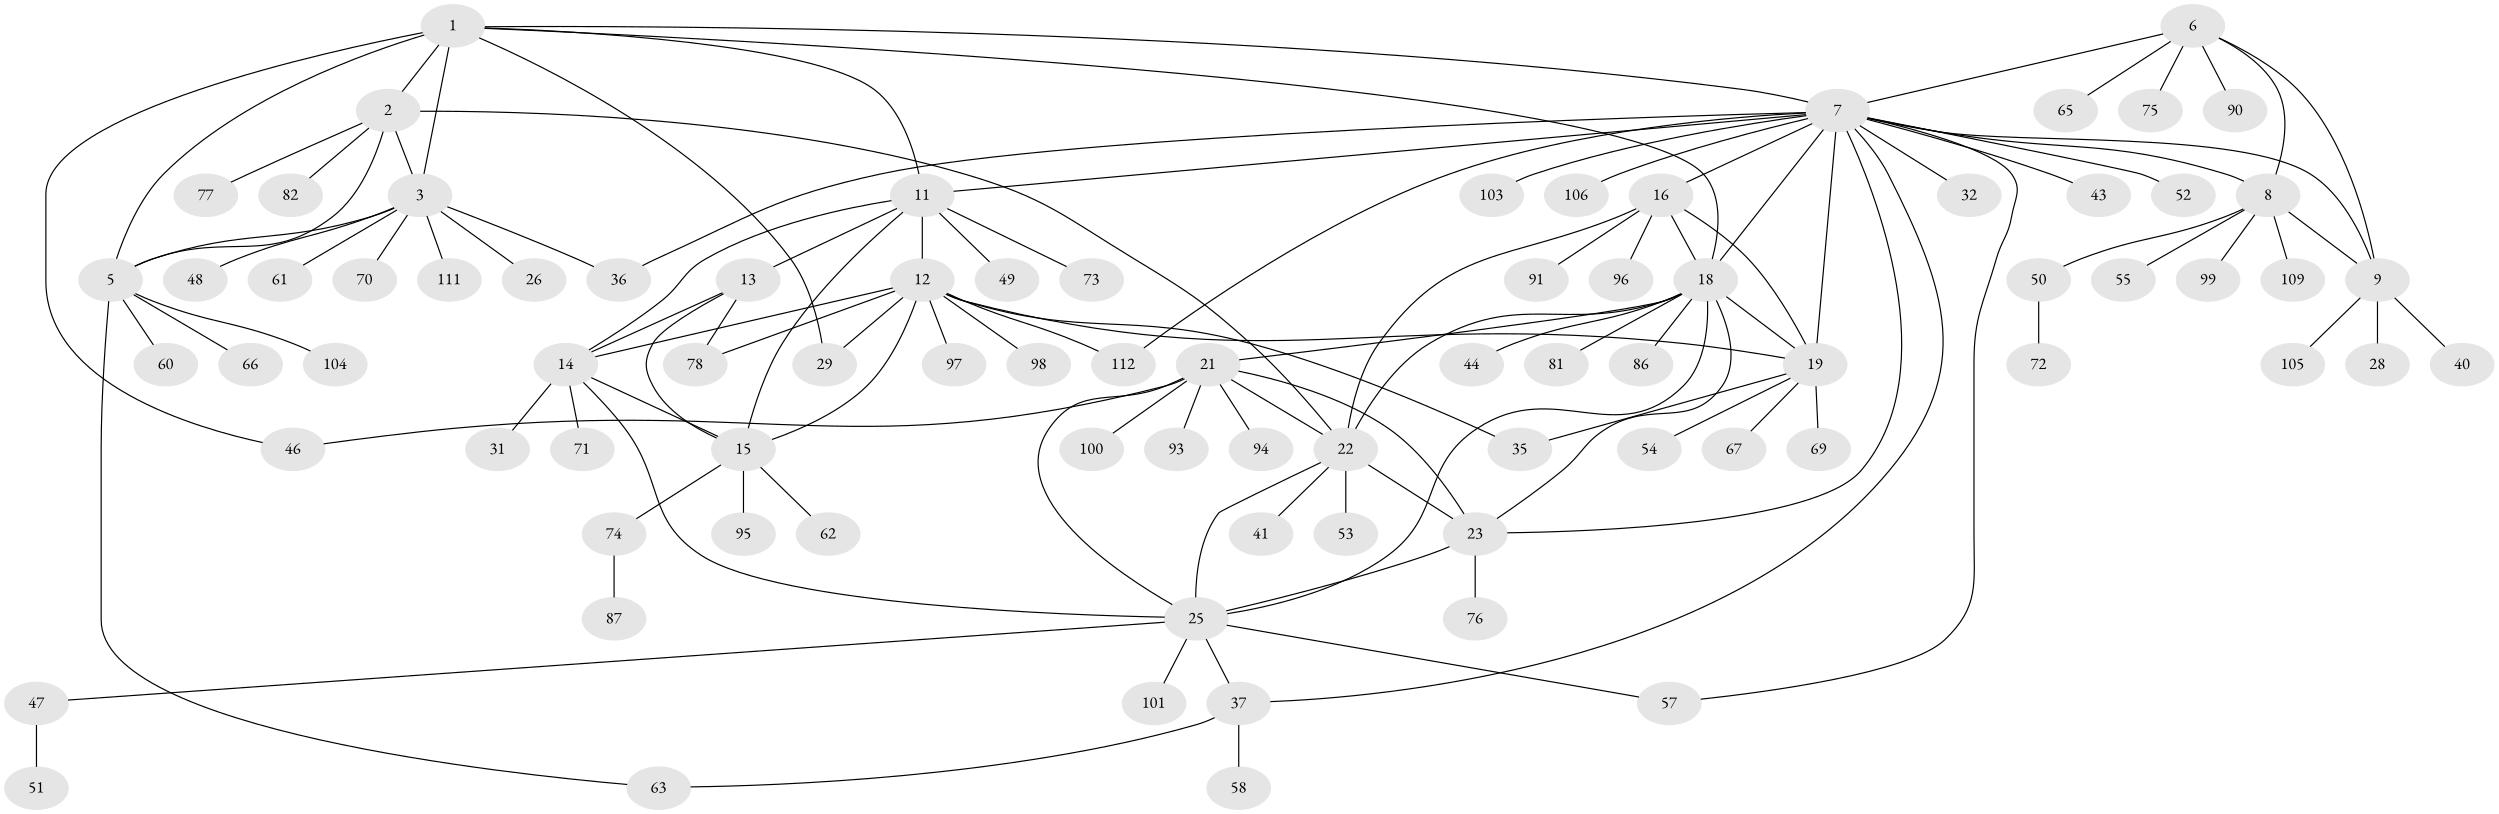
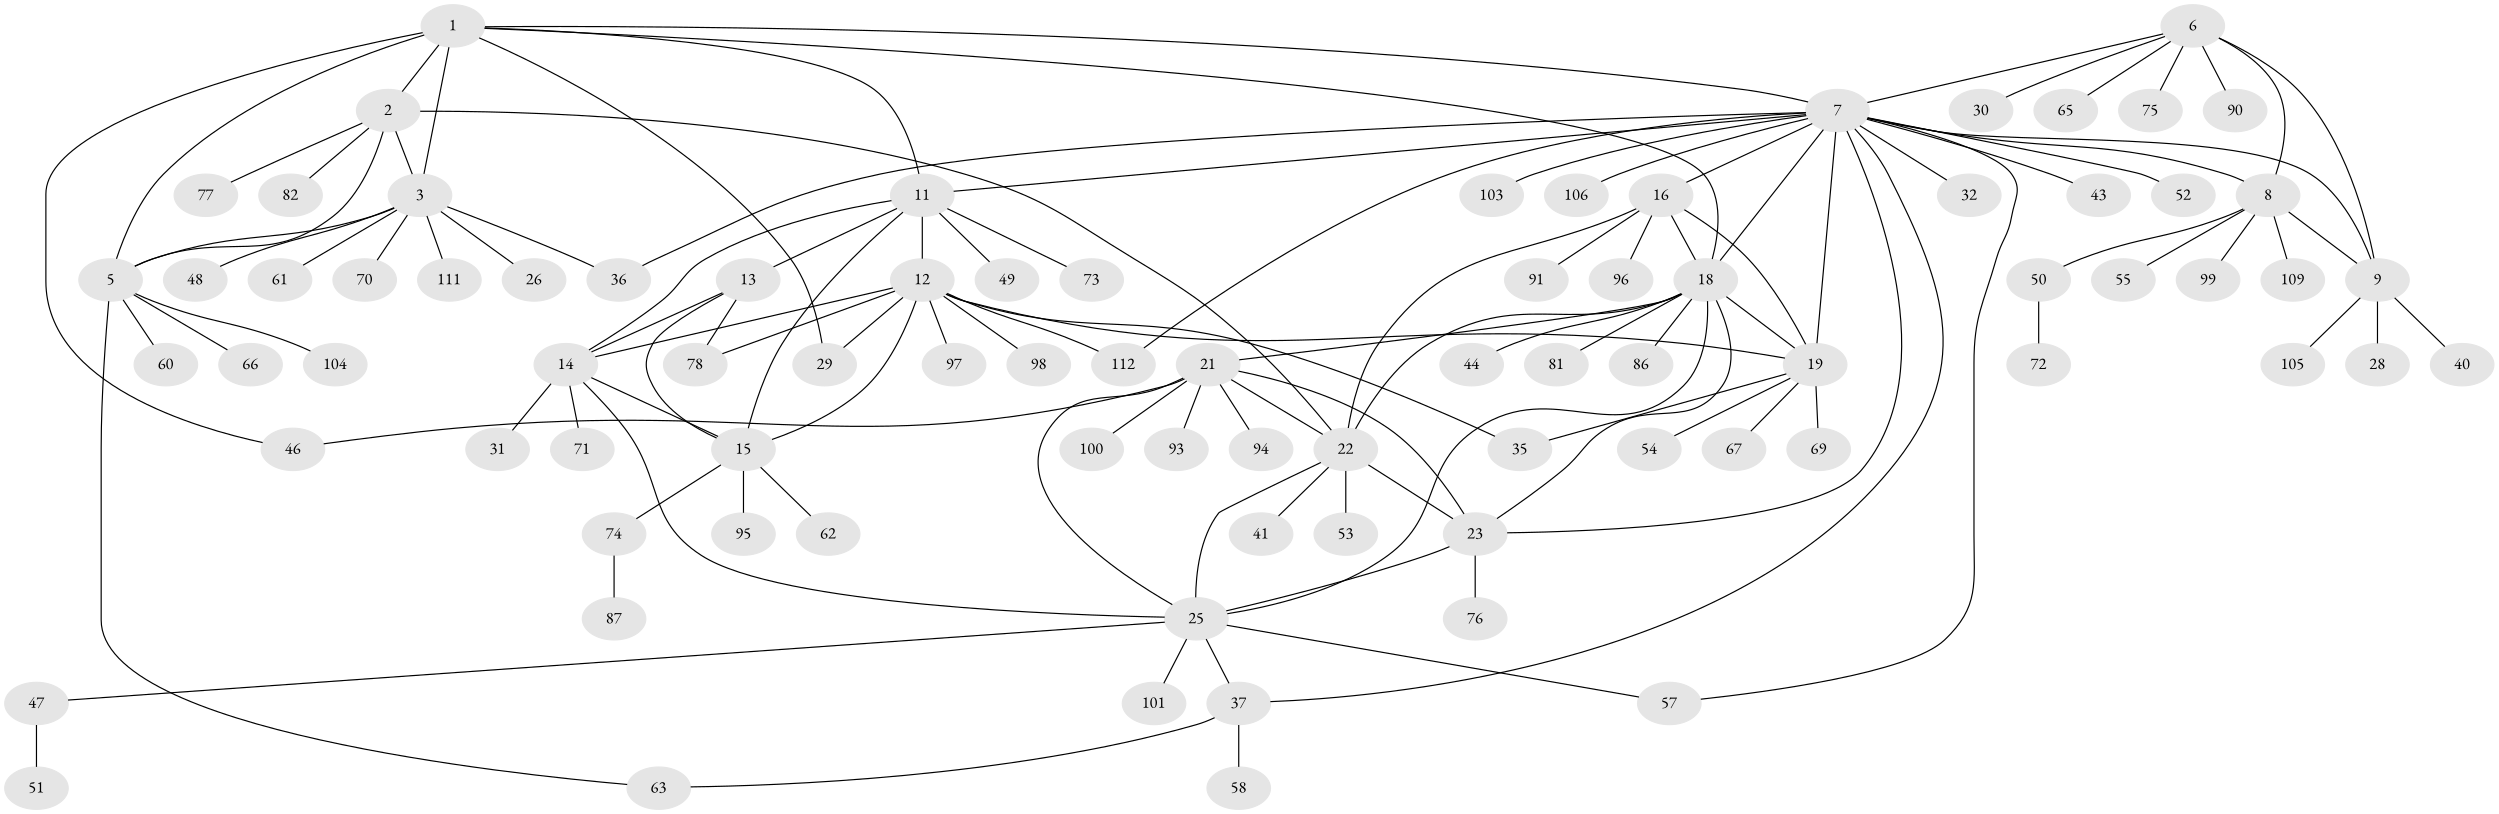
node "30": added
